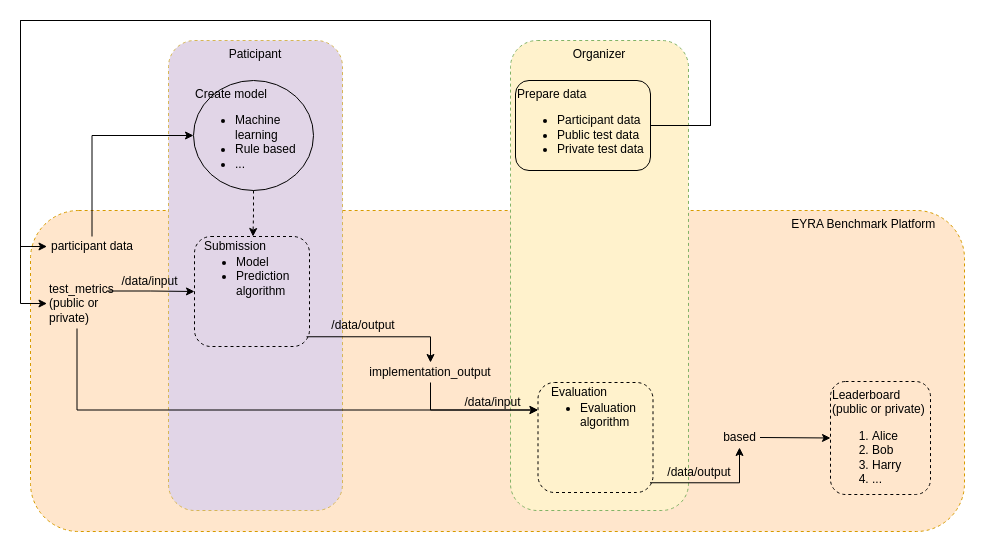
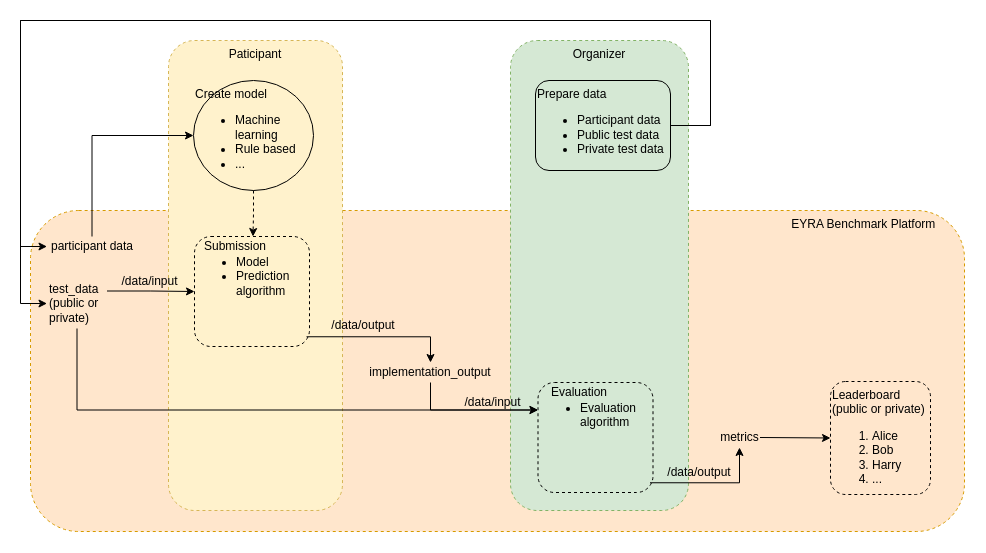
node "Prepare data Participant data Public test data Private test data": moved (583, 126) -> (603, 126)
node "Paticipant": fillcolor #e1d5e7 -> #fff2cc
node "Organizer": fillcolor #fff2cc -> #d5e8d4
node "test_metrics (public or private)": label "test_metrics (public or private)" -> "test_data (public or private)"
node "based": label "based" -> "metrics"
